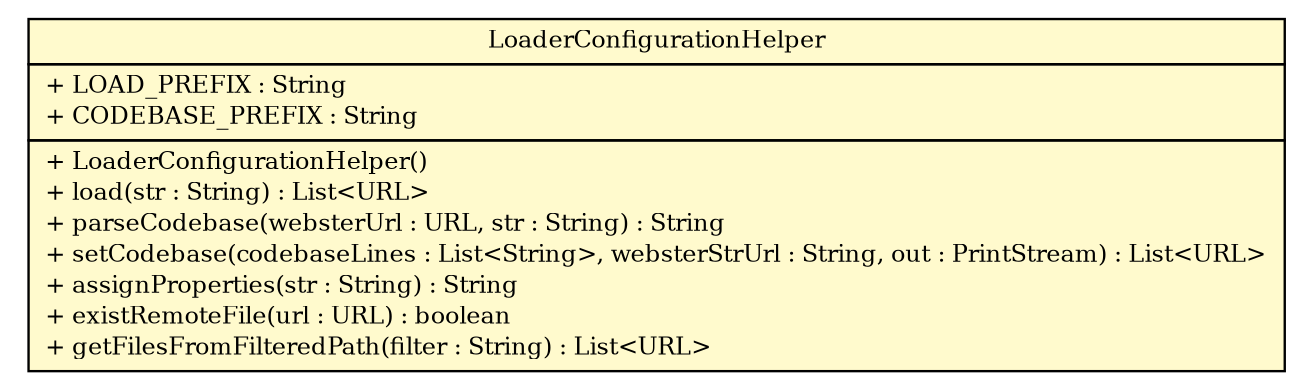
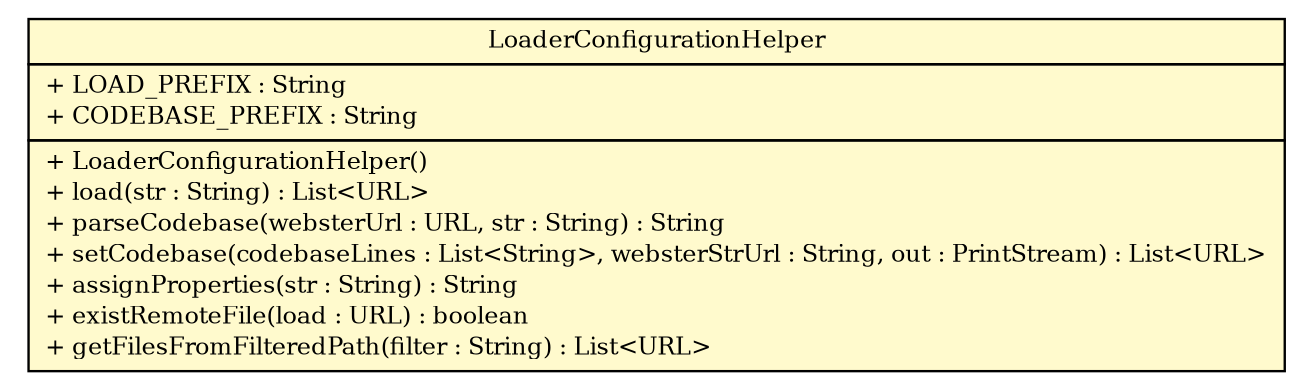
node "LoaderConfigurationHelper": text "+ existRemoteFile(url : URL) : boolean" -> "+ existRemoteFile(load : URL) : boolean"
